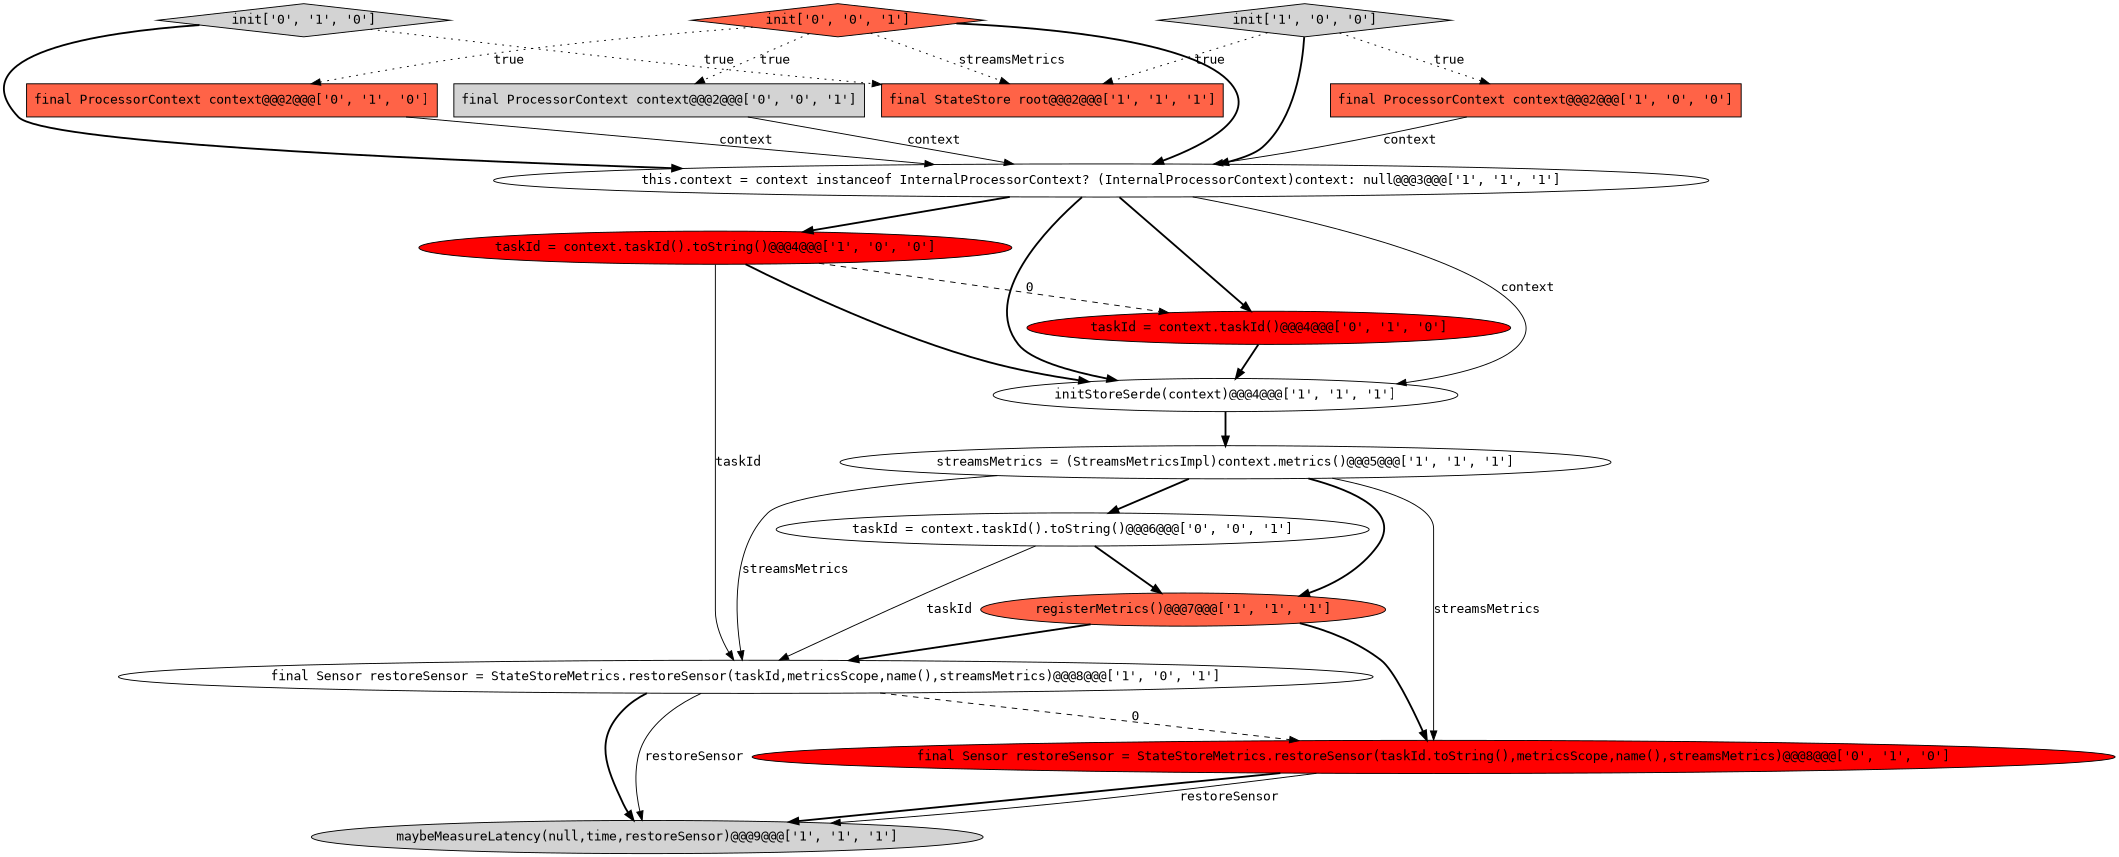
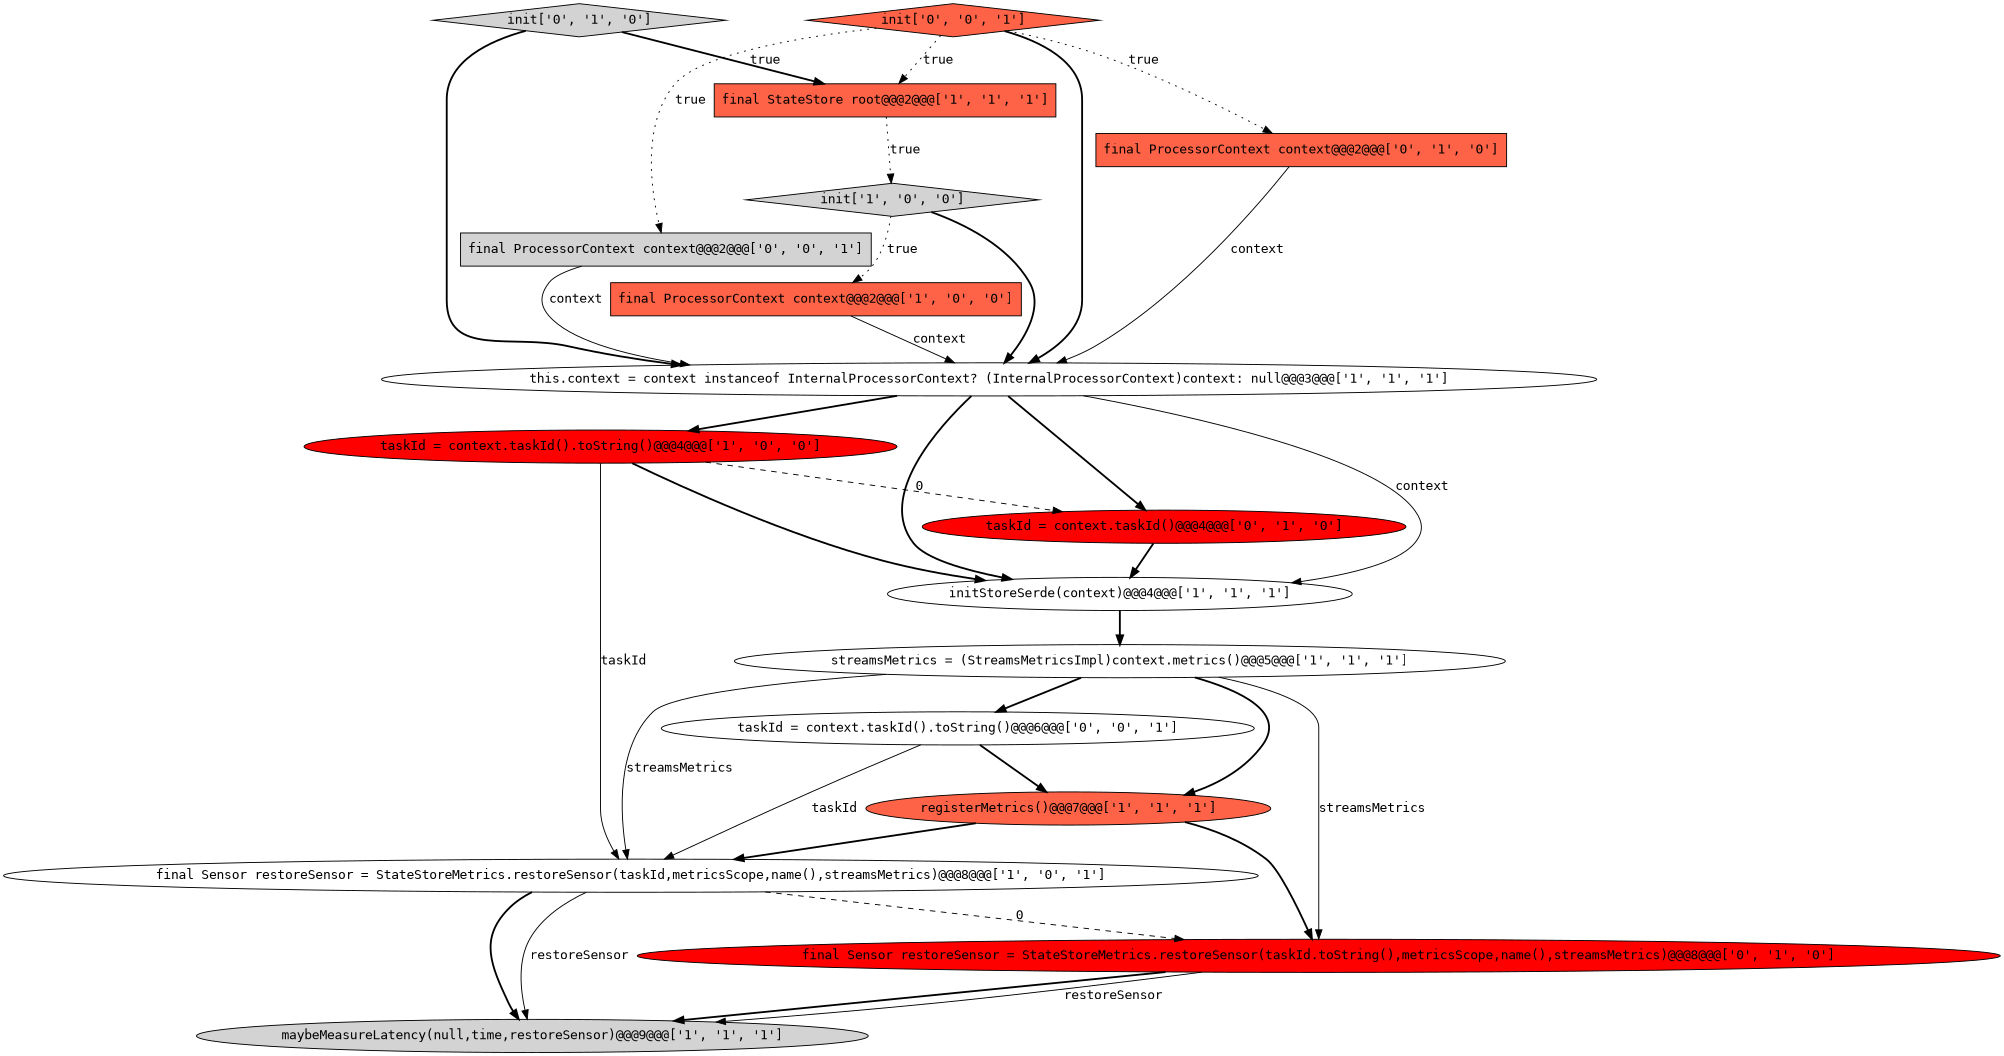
edge "init['1', '0', '0']" -> "final StateStore root@@@2@@@['1', '1', '1']": reversed
edge "init['0', '1', '0']" -> "final StateStore root@@@2@@@['1', '1', '1']": style dotted -> bold
edge "init['0', '0', '1']" -> "final StateStore root@@@2@@@['1', '1', '1']": label "streamsMetrics" -> "true"
